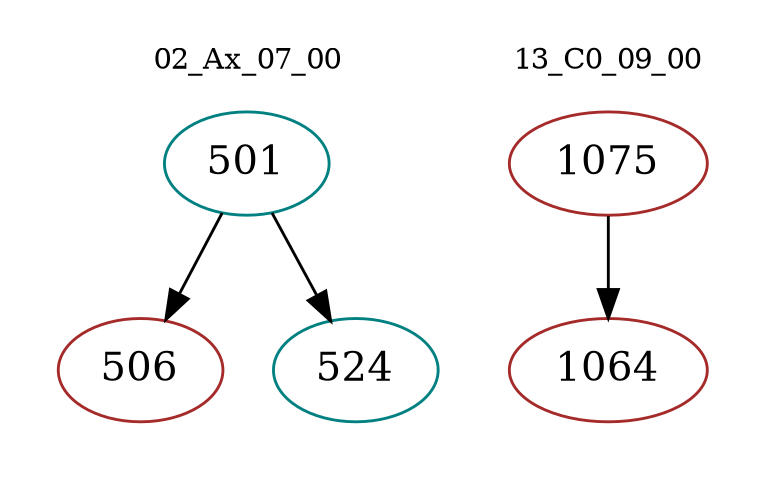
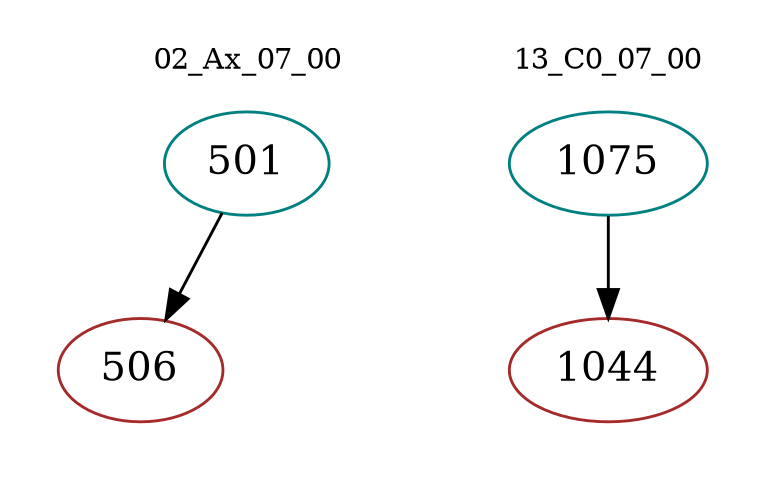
cluster "13_C0_09_00": label "13_C0_09_00" -> "13_C0_07_00"
node "1075": color brown -> teal
node "524": removed
node "1064": label "1064" -> "1044"
